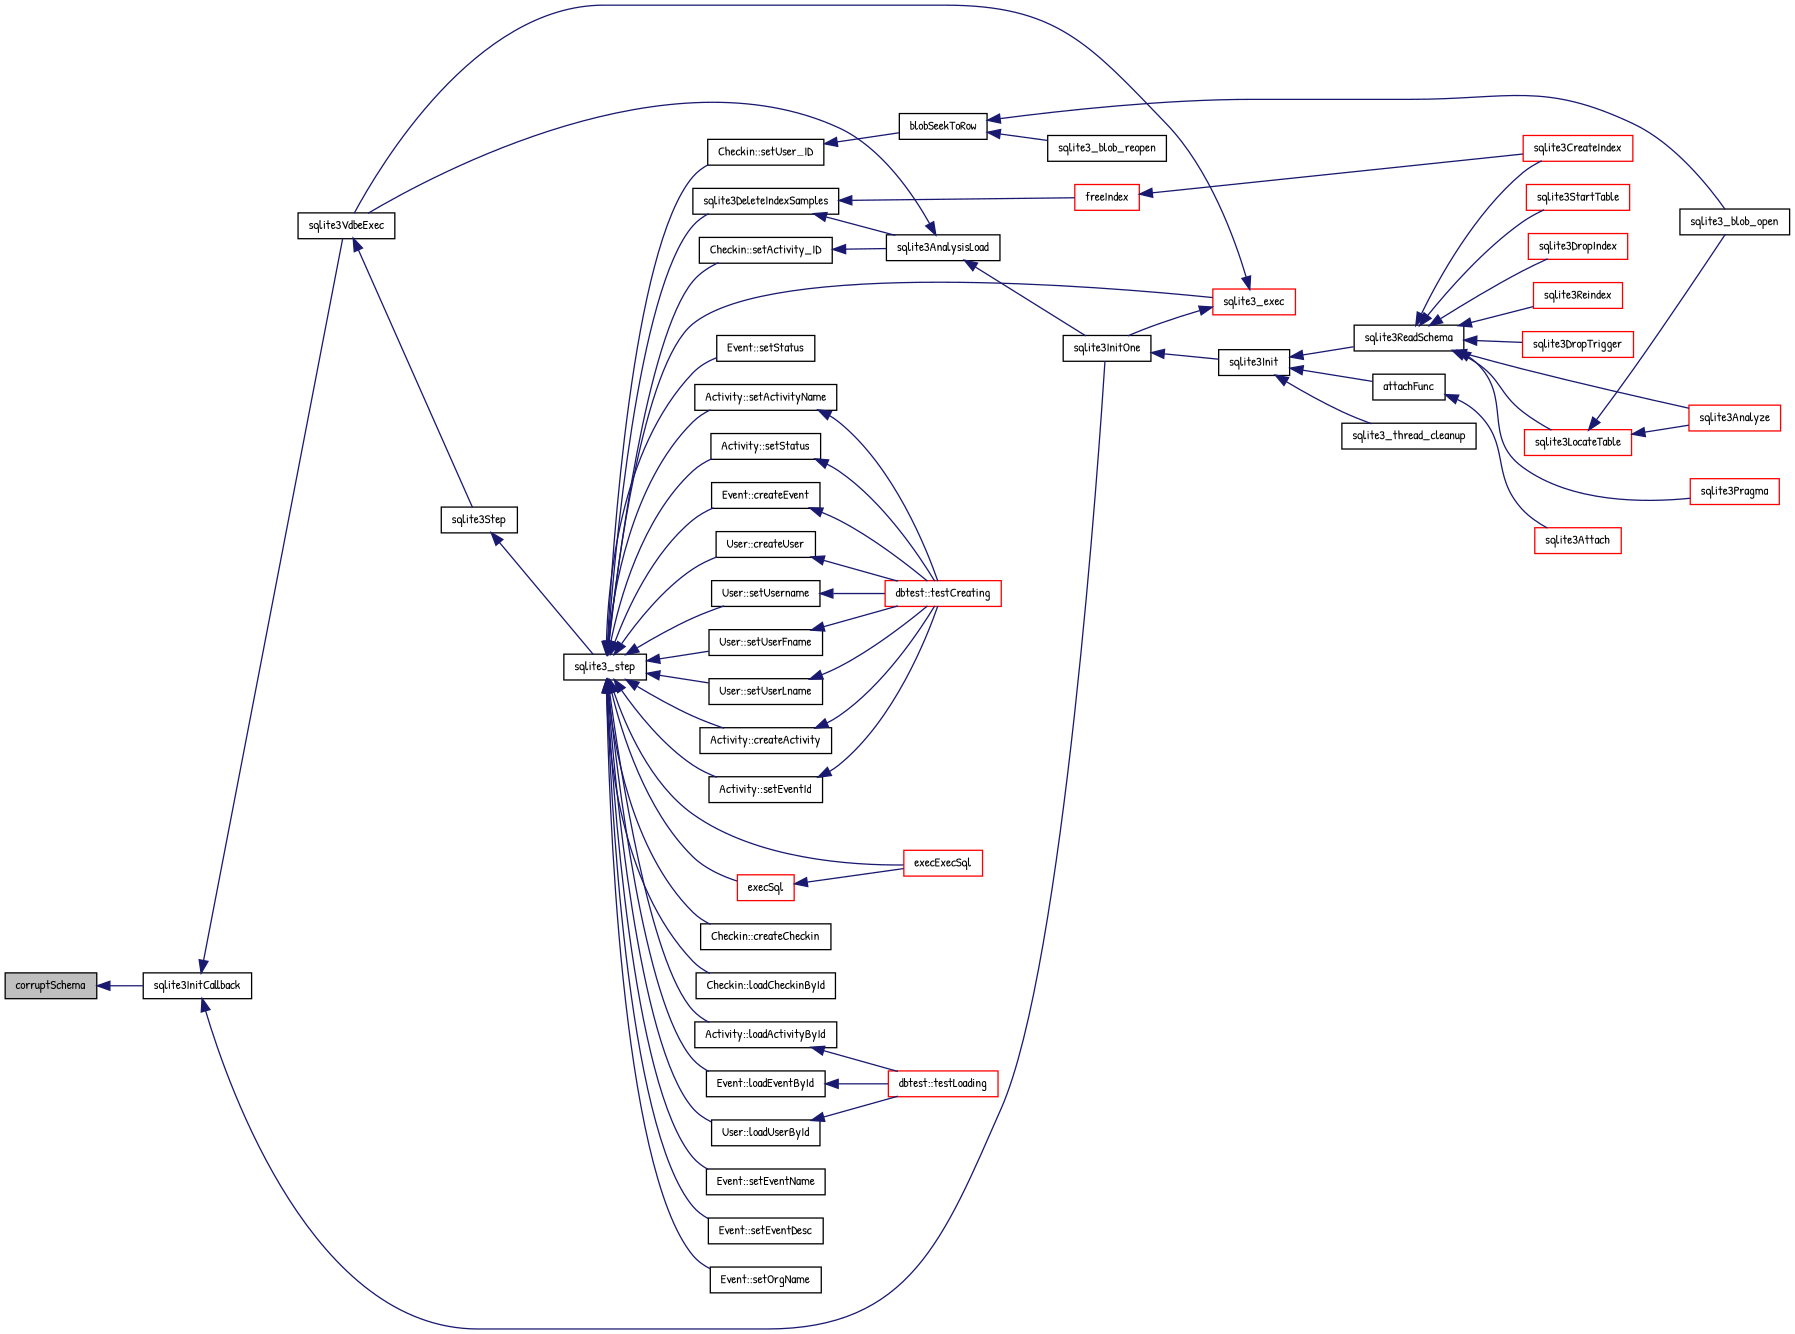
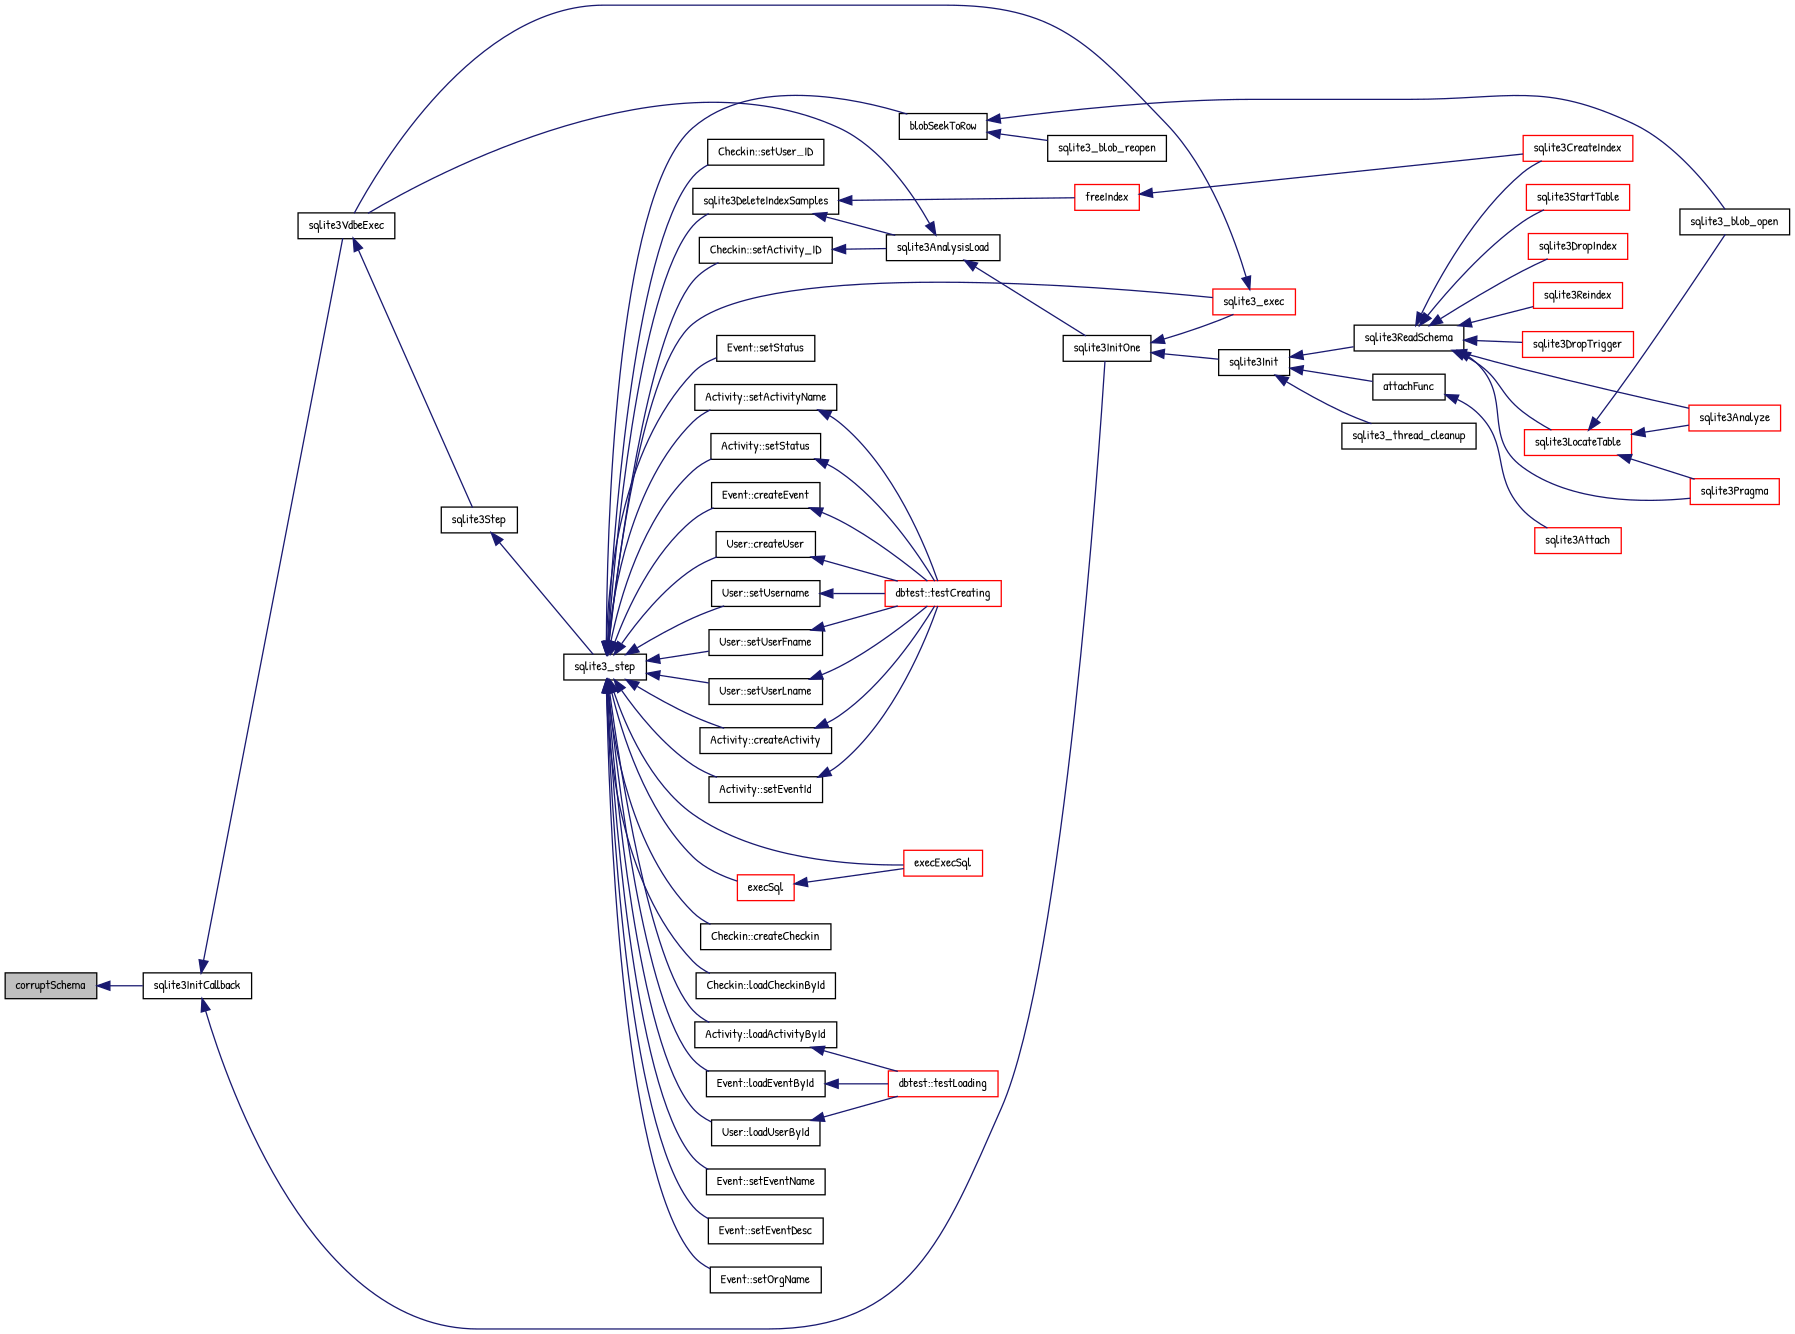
edge "blobSeekToRow" -> "Checkin::setUser_ID": now "blobSeekToRow" -> "sqlite3_step"
edge "sqlite3InitOne" -> "sqlite3_exec": reversed
edge "sqlite3Pragma" -> "sqlite3LocateTable": added
